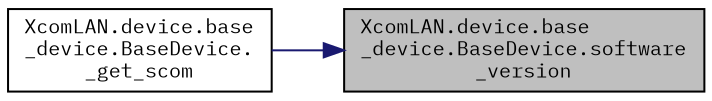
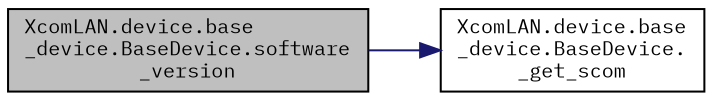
edge "XcomLAN.device.base _device.BaseDevice. _get_scom" -> "XcomLAN.device.base _device.BaseDevice.software _version": reversed
